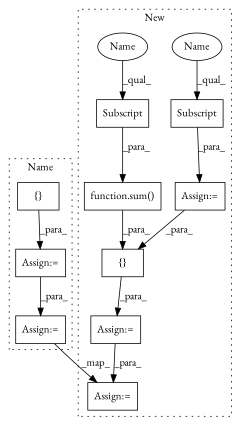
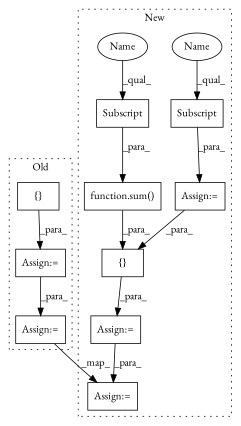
cluster "Name": label "Name" -> "Old"
